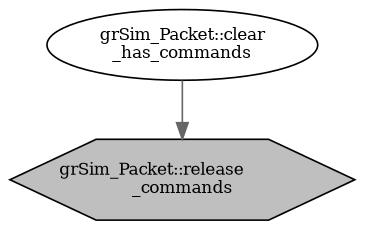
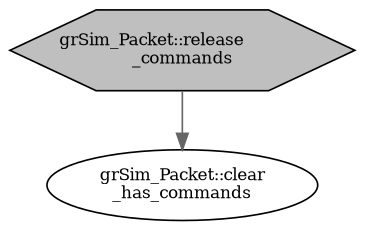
edge "grSim_Packet::clear _has_commands" -> "grSim_Packet::release _commands": reversed
